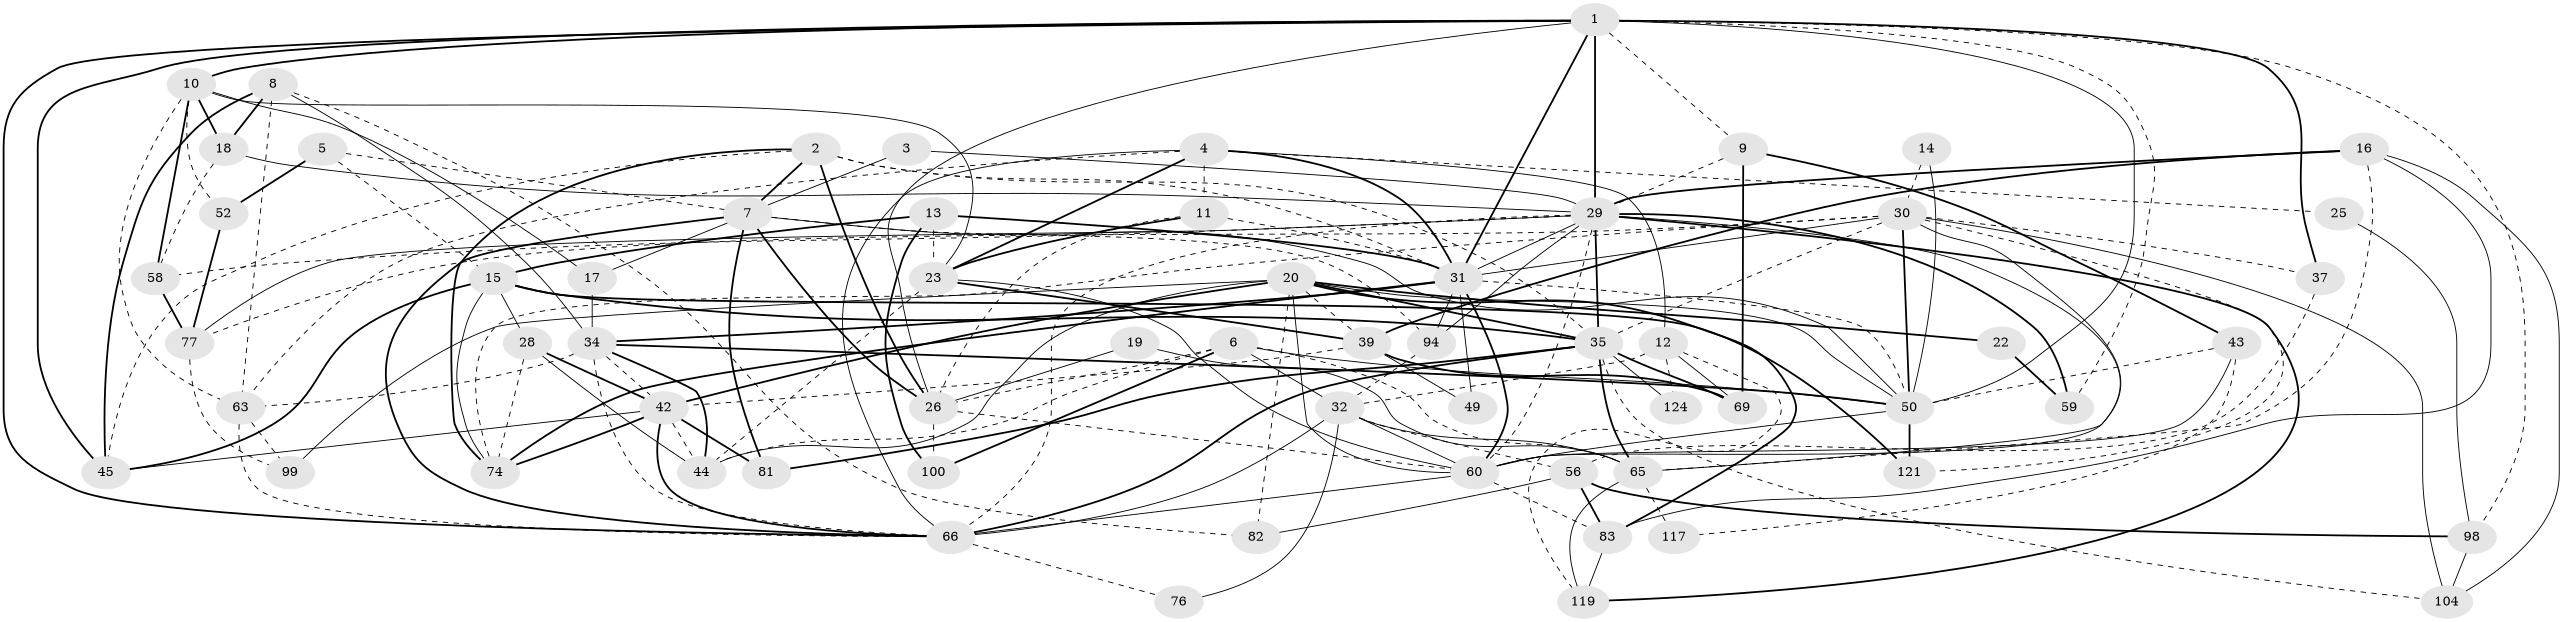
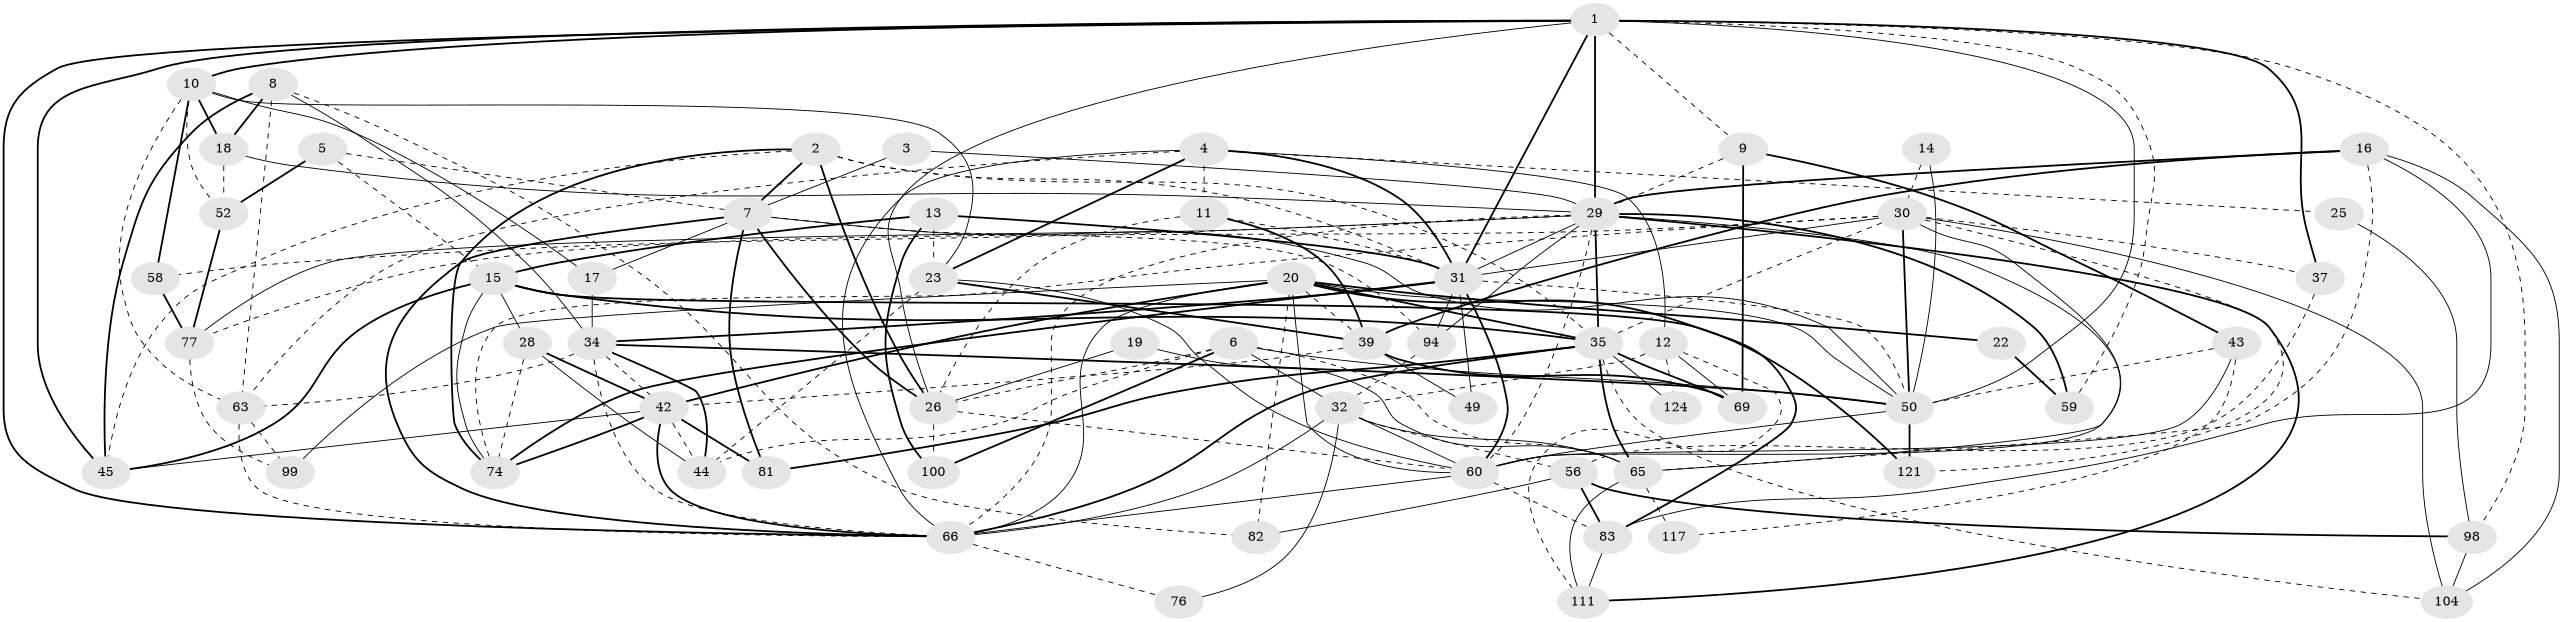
edge "18" -- "58": now "18" -- "52"
edge "11" -- "23": now "11" -- "39"
edge "20" -- "44": now "20" -- "66"
node "119": label "119" -> "111"
